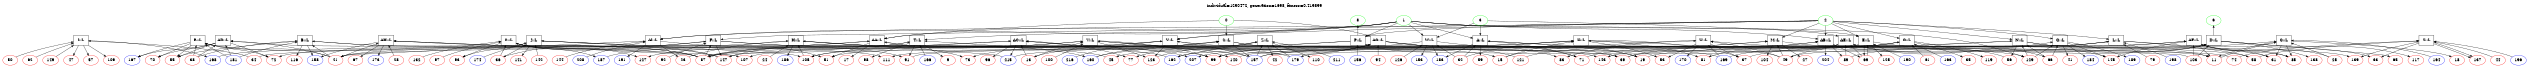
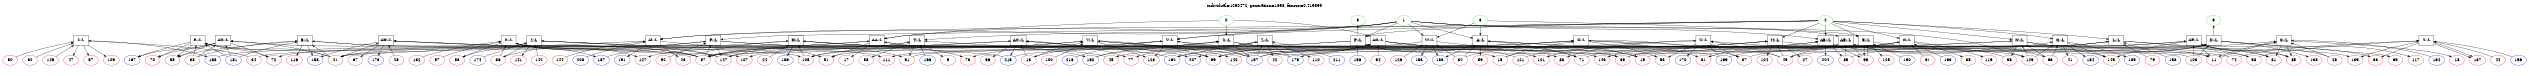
node "101": added
